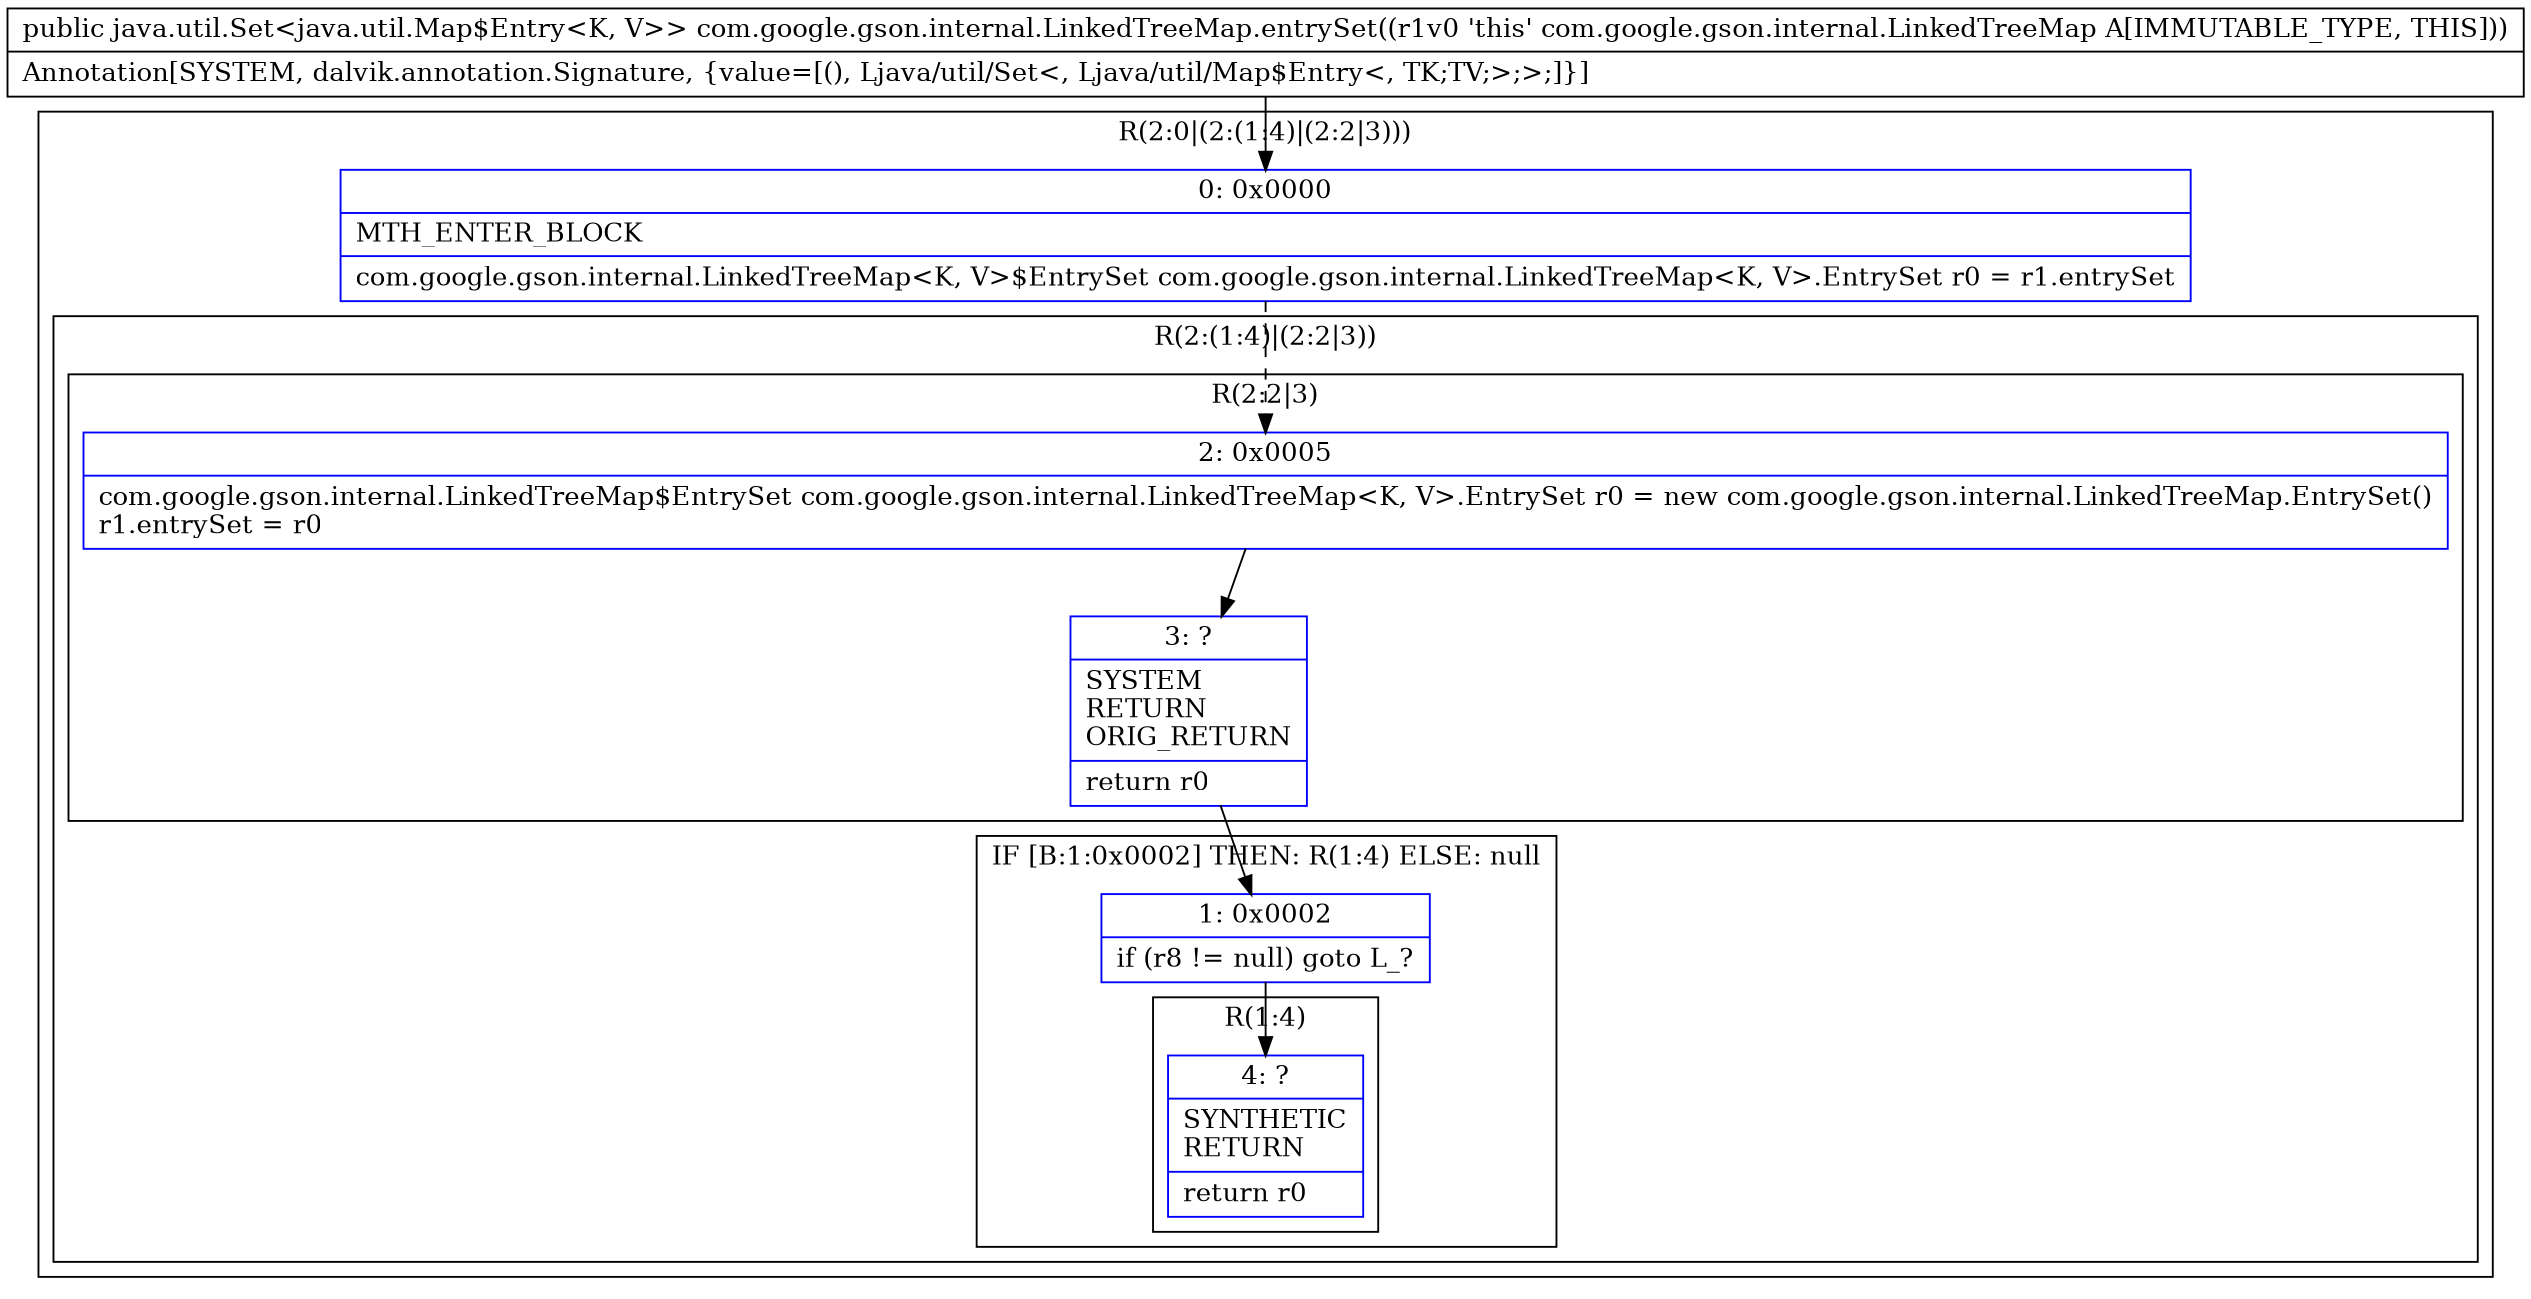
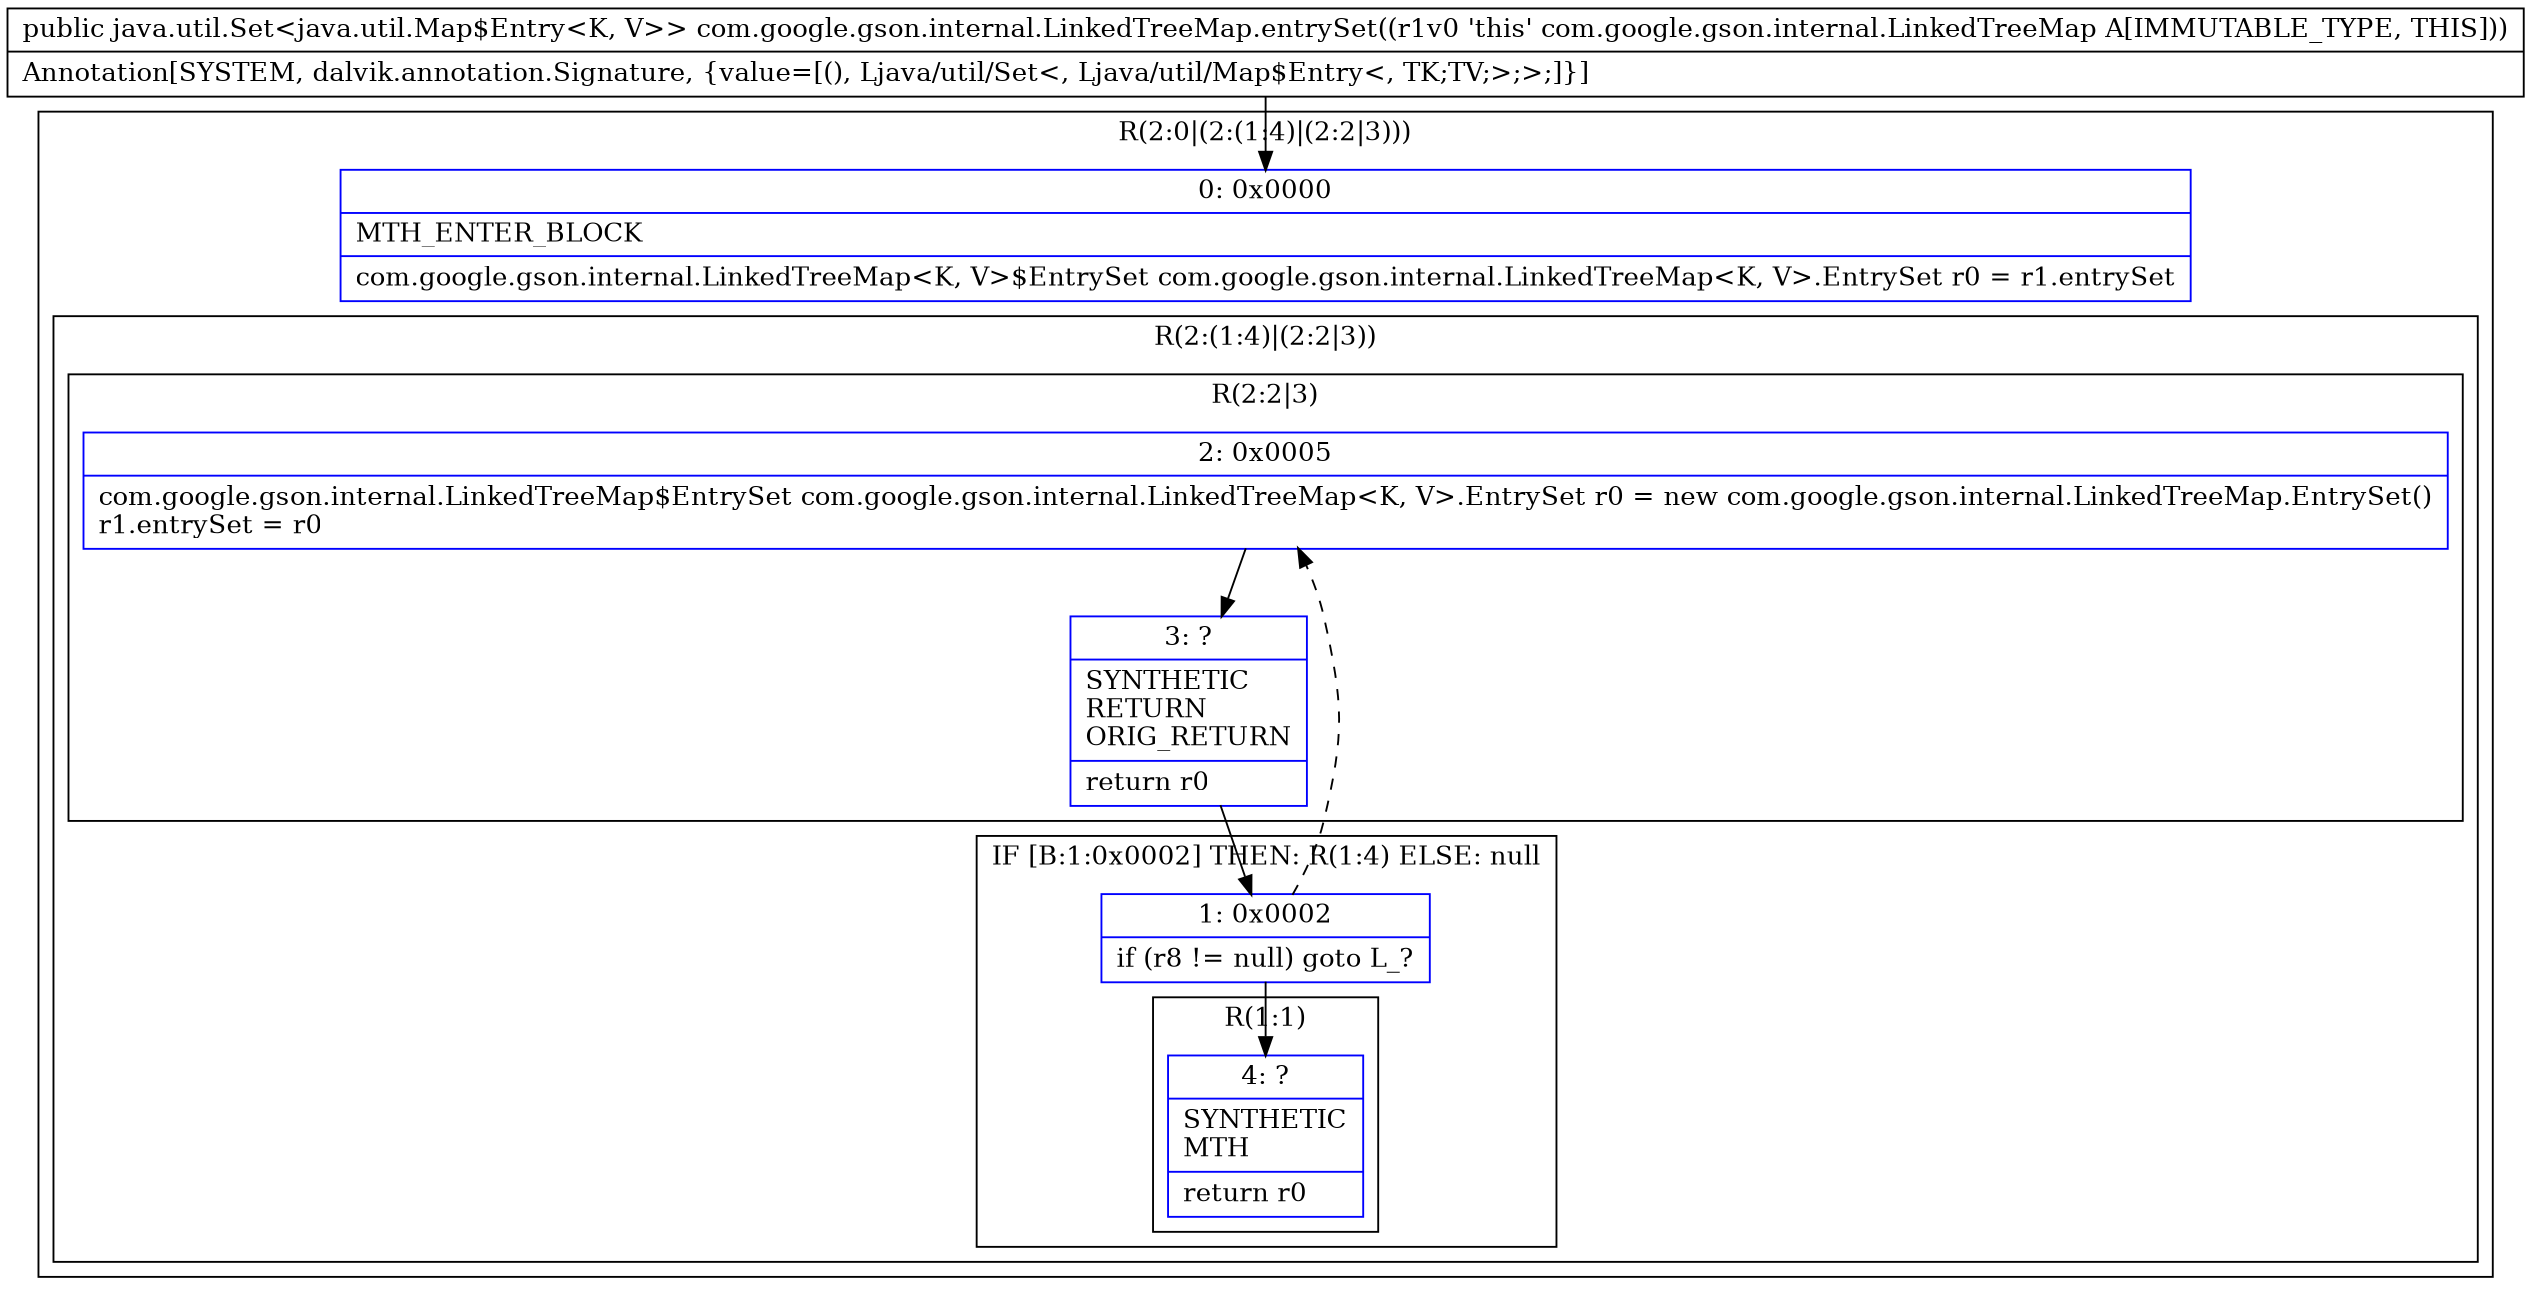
edge "0: 0x0000" -> "2: 0x0005": now "1: 0x0002" -> "2: 0x0005"
node "3: ?": text "SYSTEM" -> "SYNTHETIC"
cluster "R(1:4)": label "R(1:4)" -> "R(1:1)"
node "4: ?": text "RETURN" -> "MTH"
